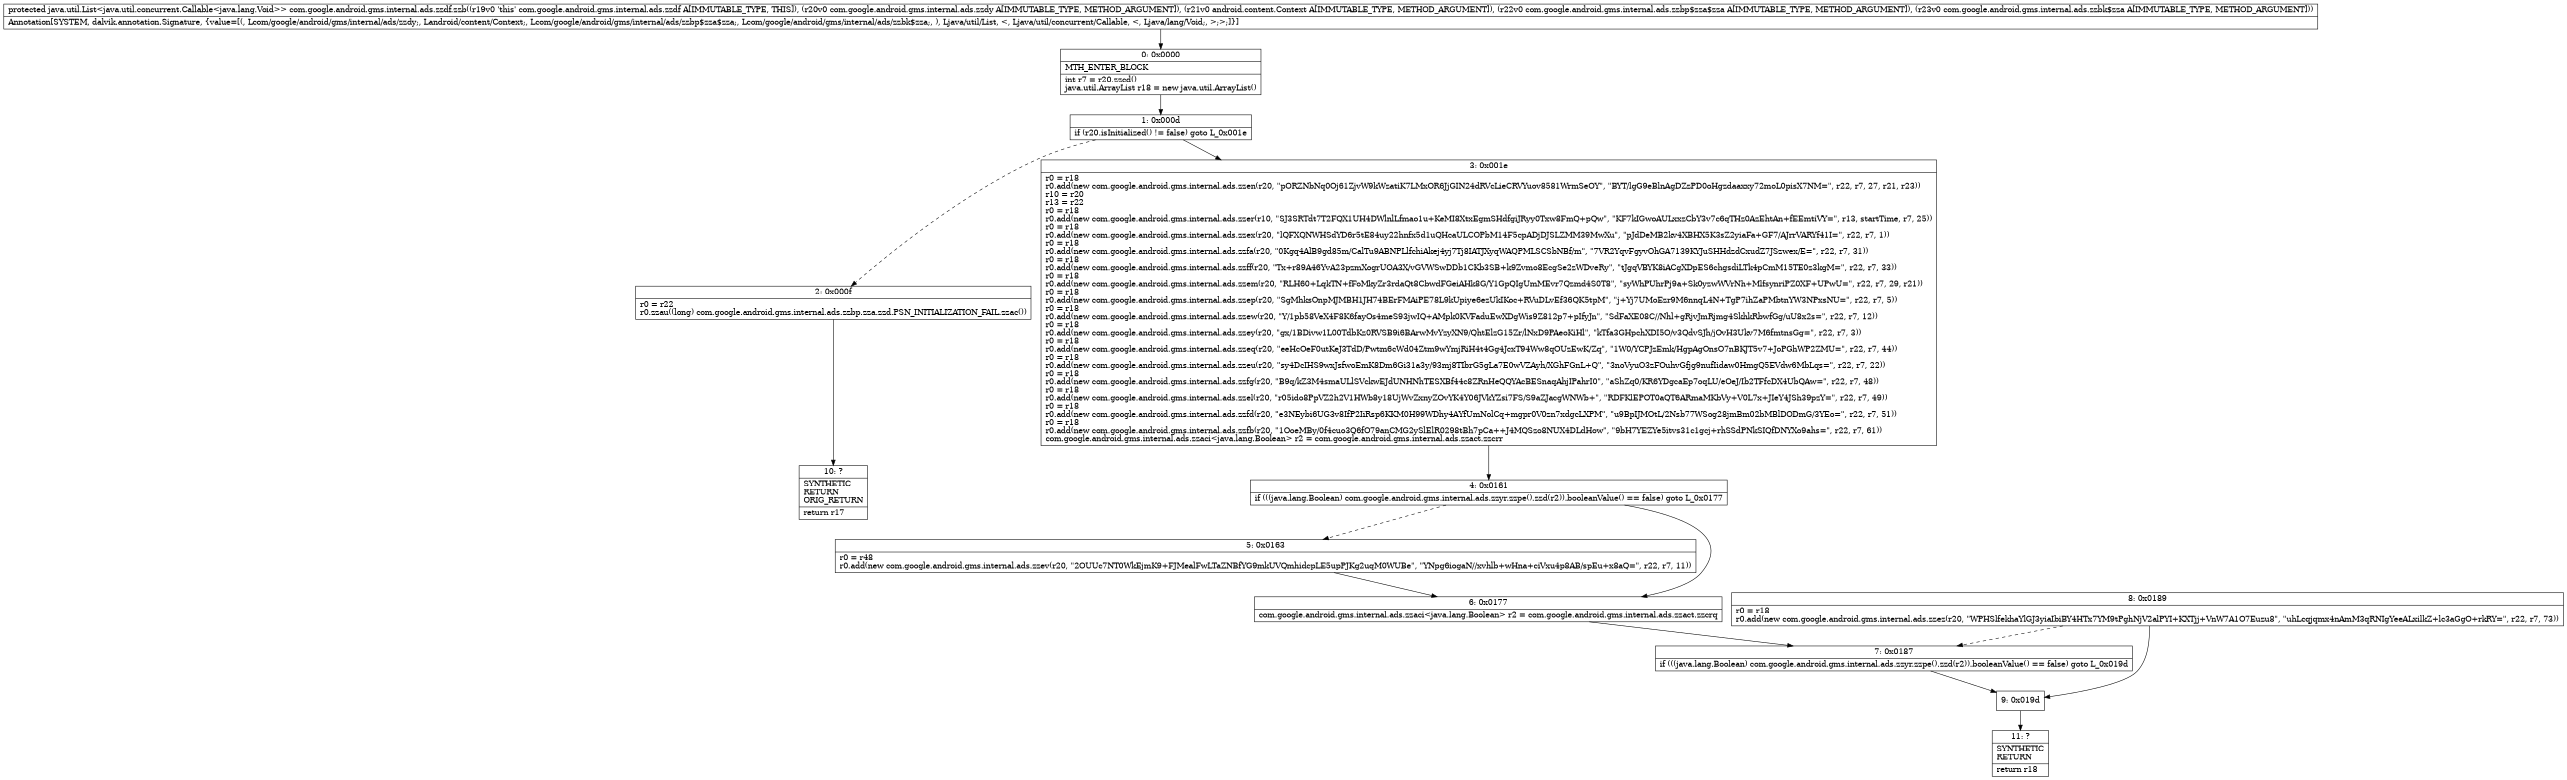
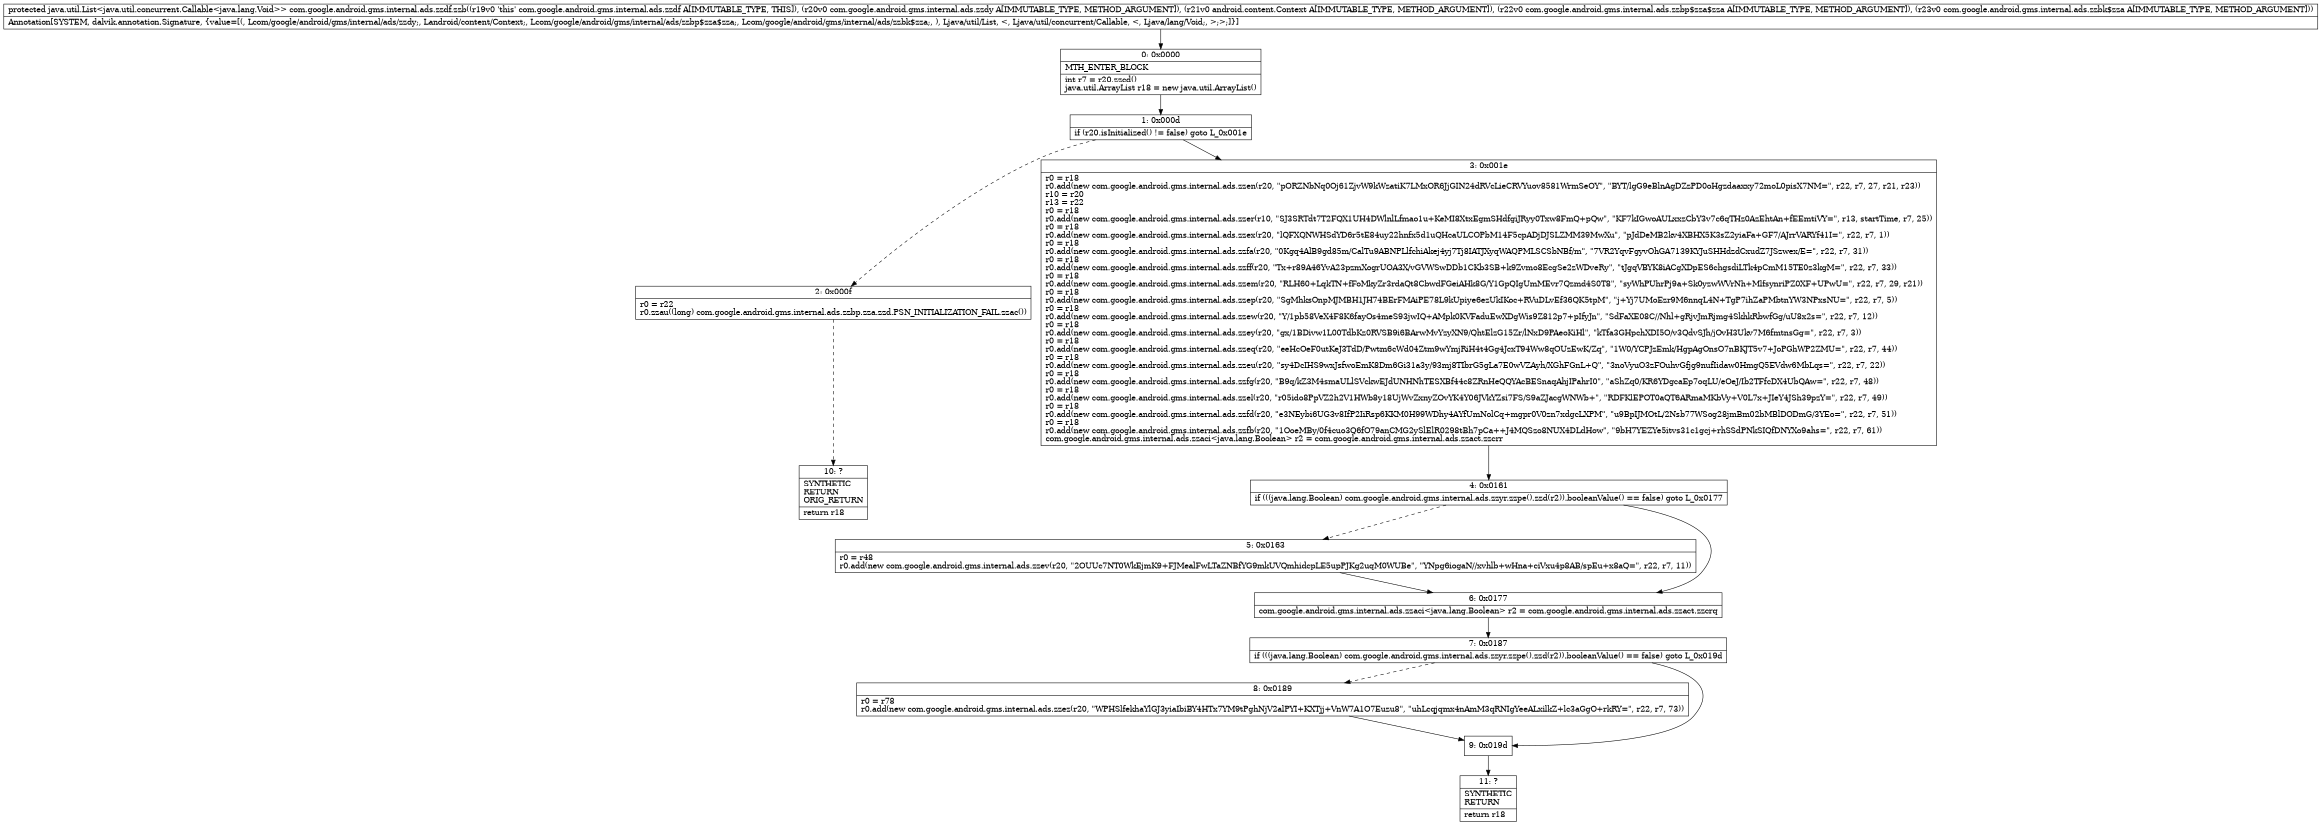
edge "2: 0x000f" -> "10: ?": style solid -> dashed
node "10: ?": text "return r17" -> "return r18"
node "8: 0x0189": text "r0 = r18" -> "r0 = r78"
edge "8: 0x0189" -> "7: 0x0187": reversed
